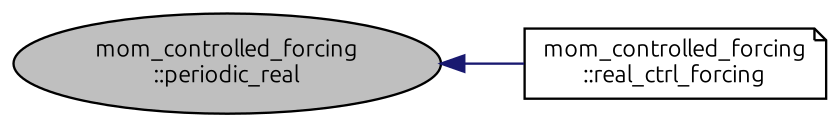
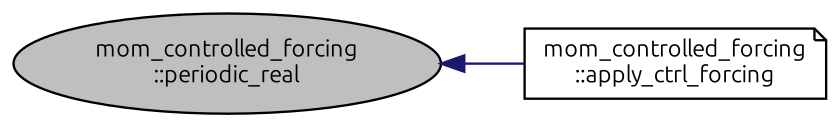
node "mom_controlled_forcing ::real_ctrl_forcing": label "mom_controlled_forcing ::real_ctrl_forcing" -> "mom_controlled_forcing ::apply_ctrl_forcing"
